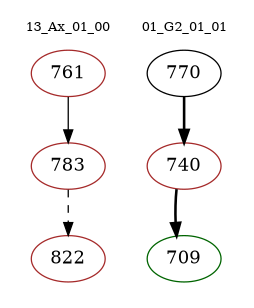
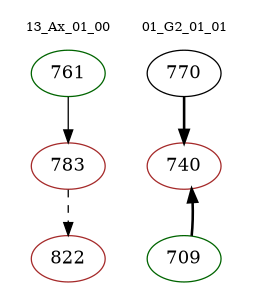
node "761": color brown -> darkgreen
edge "740" -> "709": reversed
